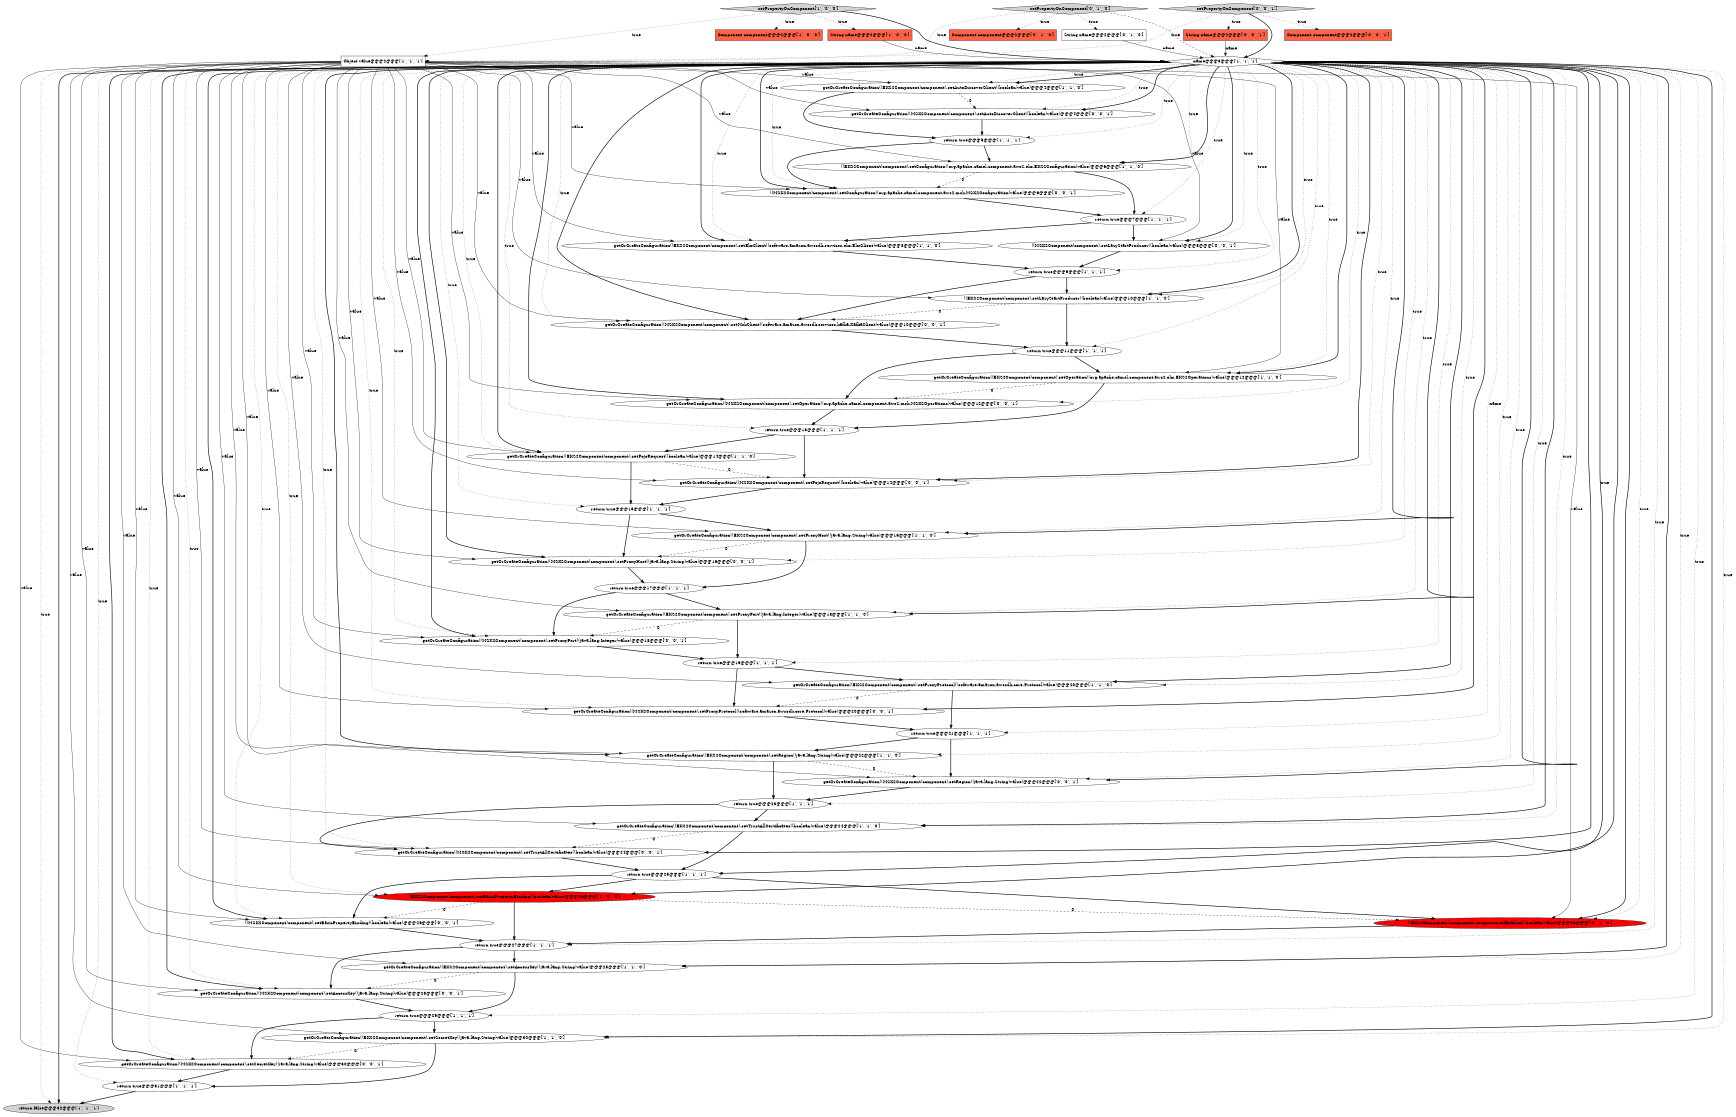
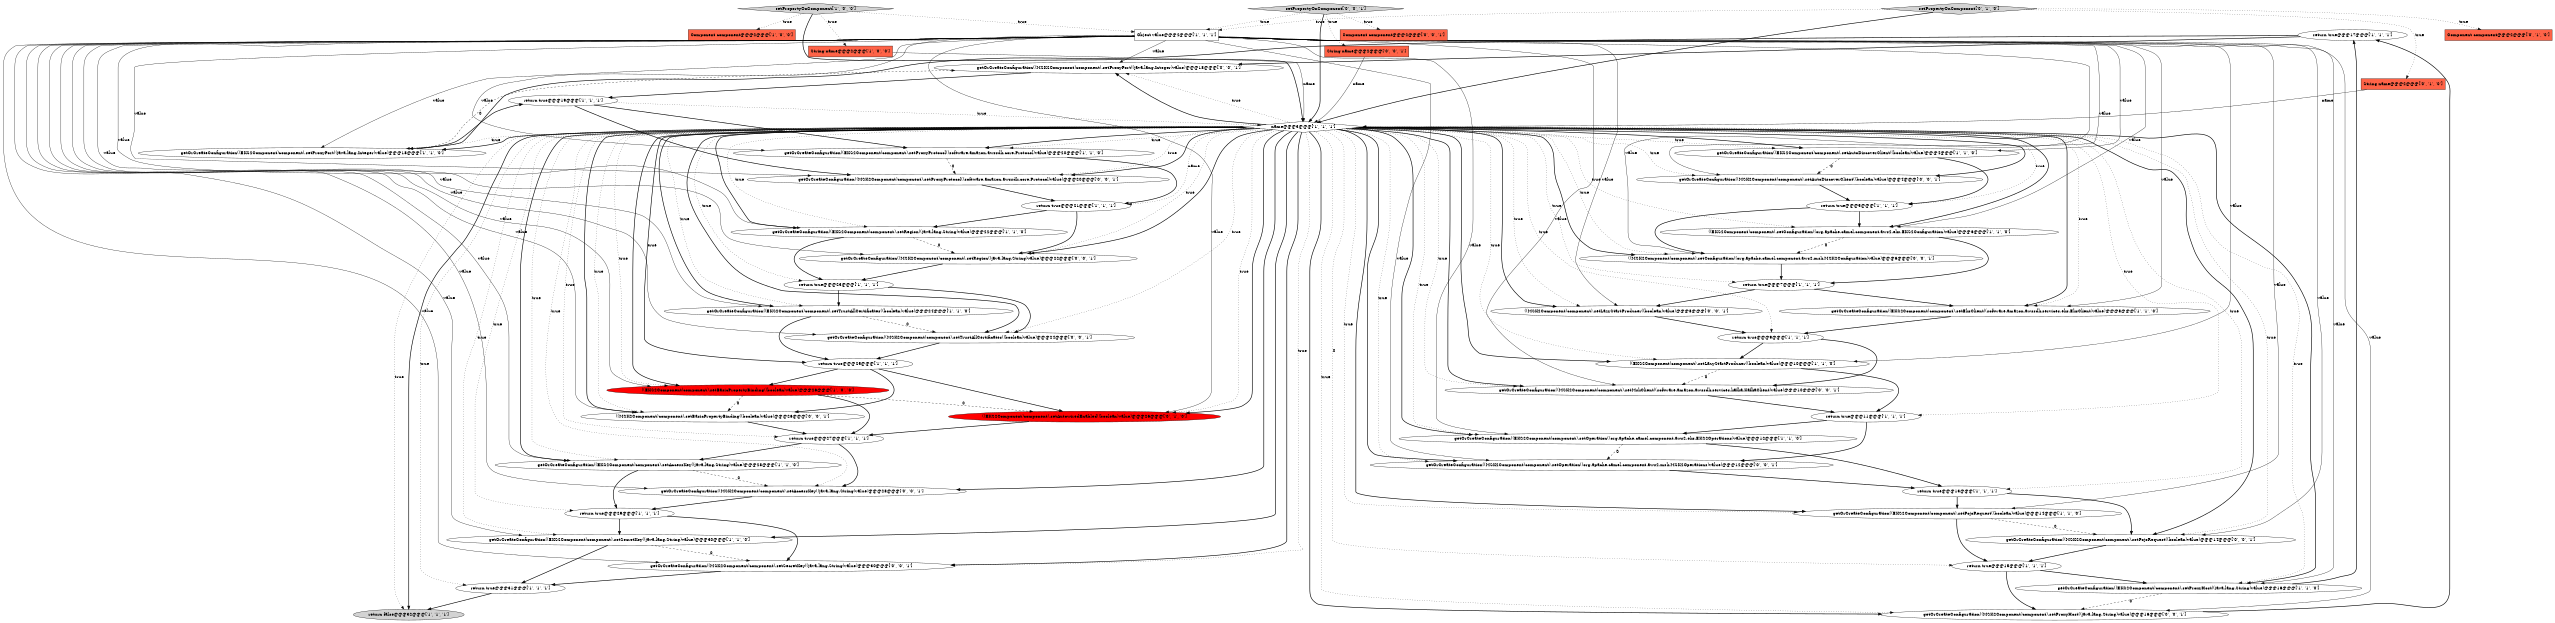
edge "setPropertyOnComponent['0', '1', '0']" -> "name@@@3@@@['1', '1', '1']": style dashed -> bold
node "String name@@@2@@@['0', '1', '0']": fillcolor white -> tomato
edge "name@@@3@@@['1', '1', '1']" -> "return true@@@15@@@['1', '1', '1']": label "true" -> "0"
edge "name@@@3@@@['1', '1', '1']" -> "return true@@@19@@@['1', '1', '1']": reversed
